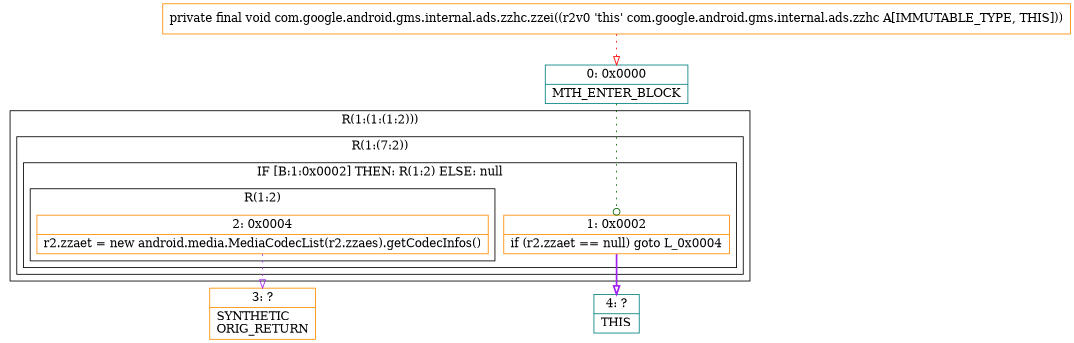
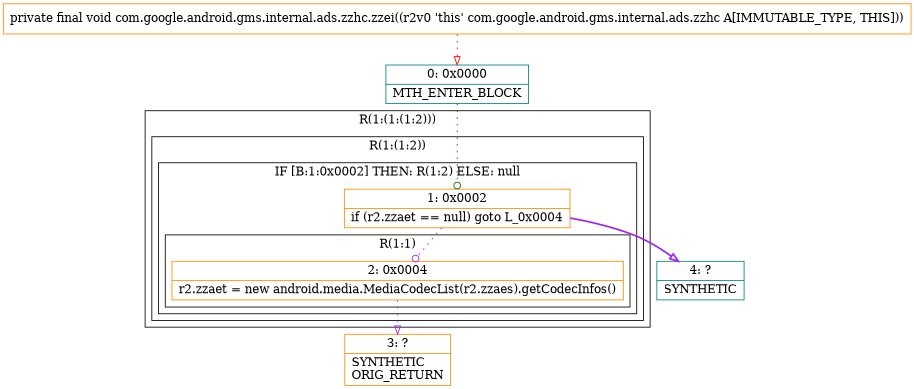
cluster "R(1:(7:2))": label "R(1:(7:2))" -> "R(1:(1:2))"
cluster "R(1:2)": label "R(1:2)" -> "R(1:1)"
edge "1: 0x0002" -> "2: 0x0004": added
node "4: ?": text "THIS" -> "SYNTHETIC"
